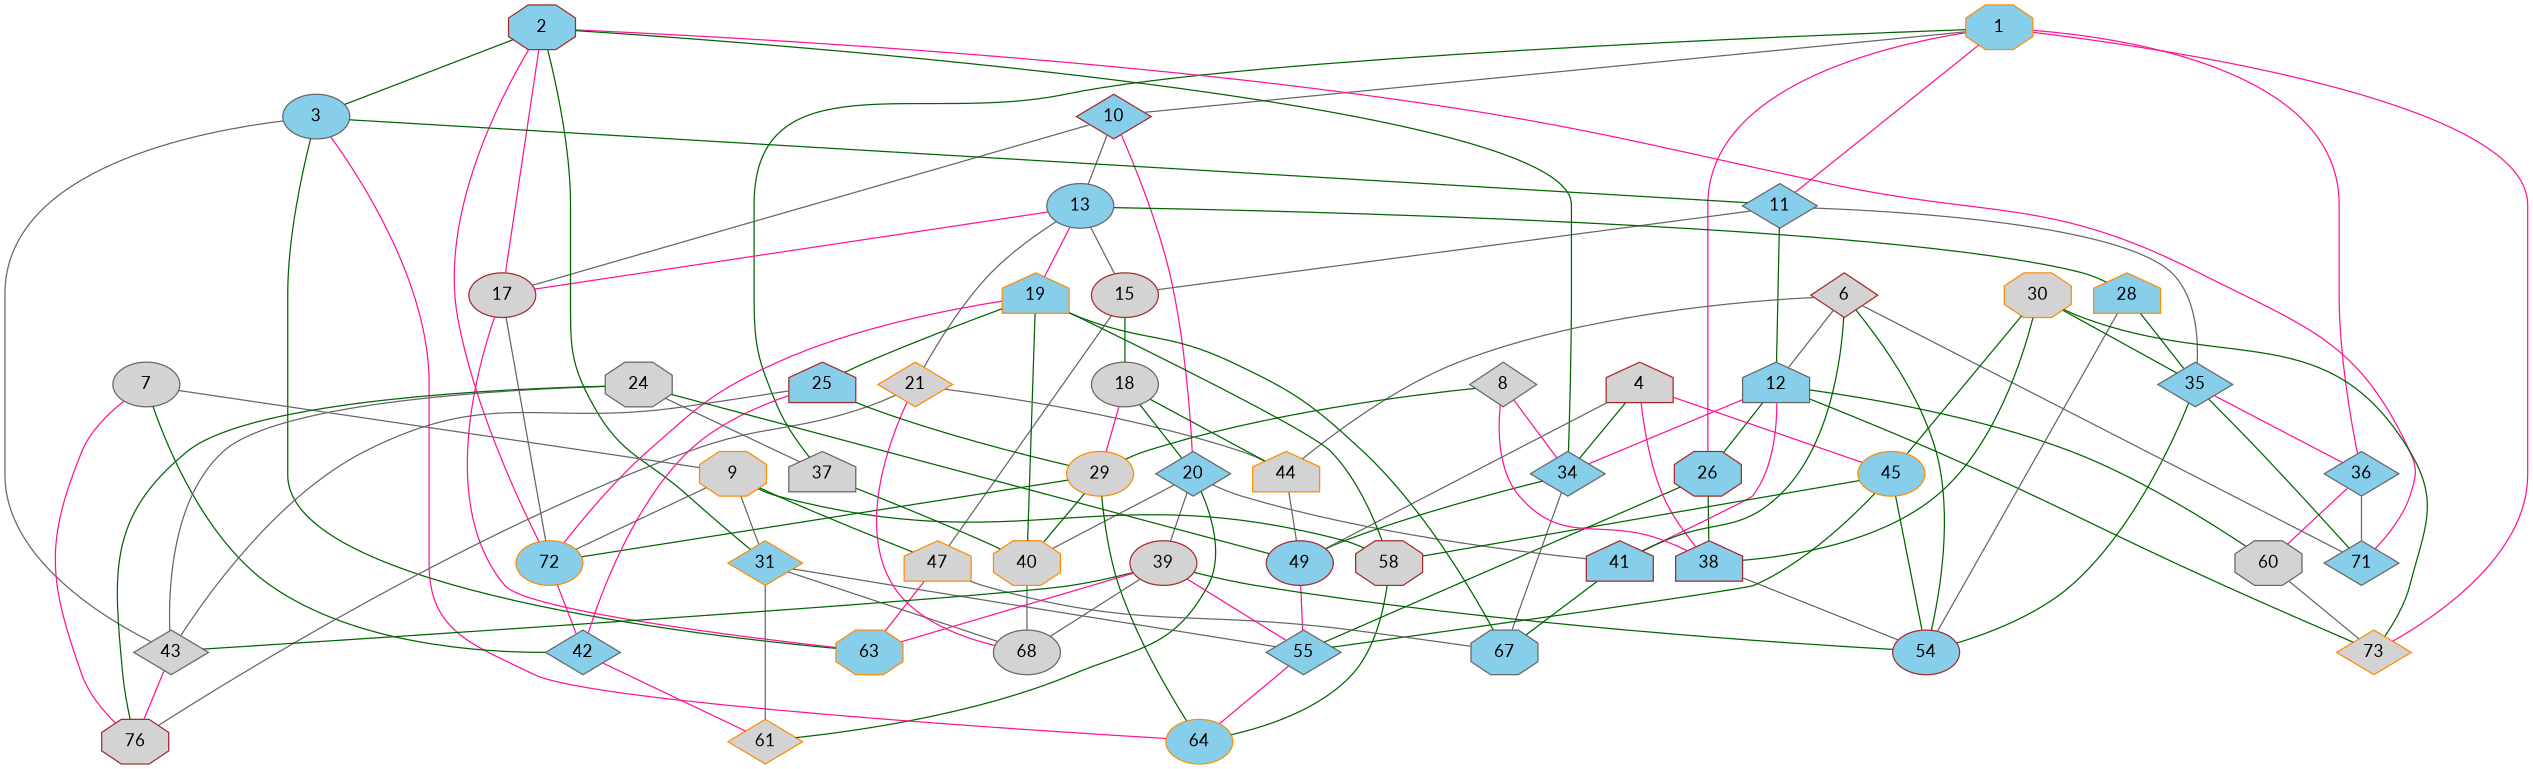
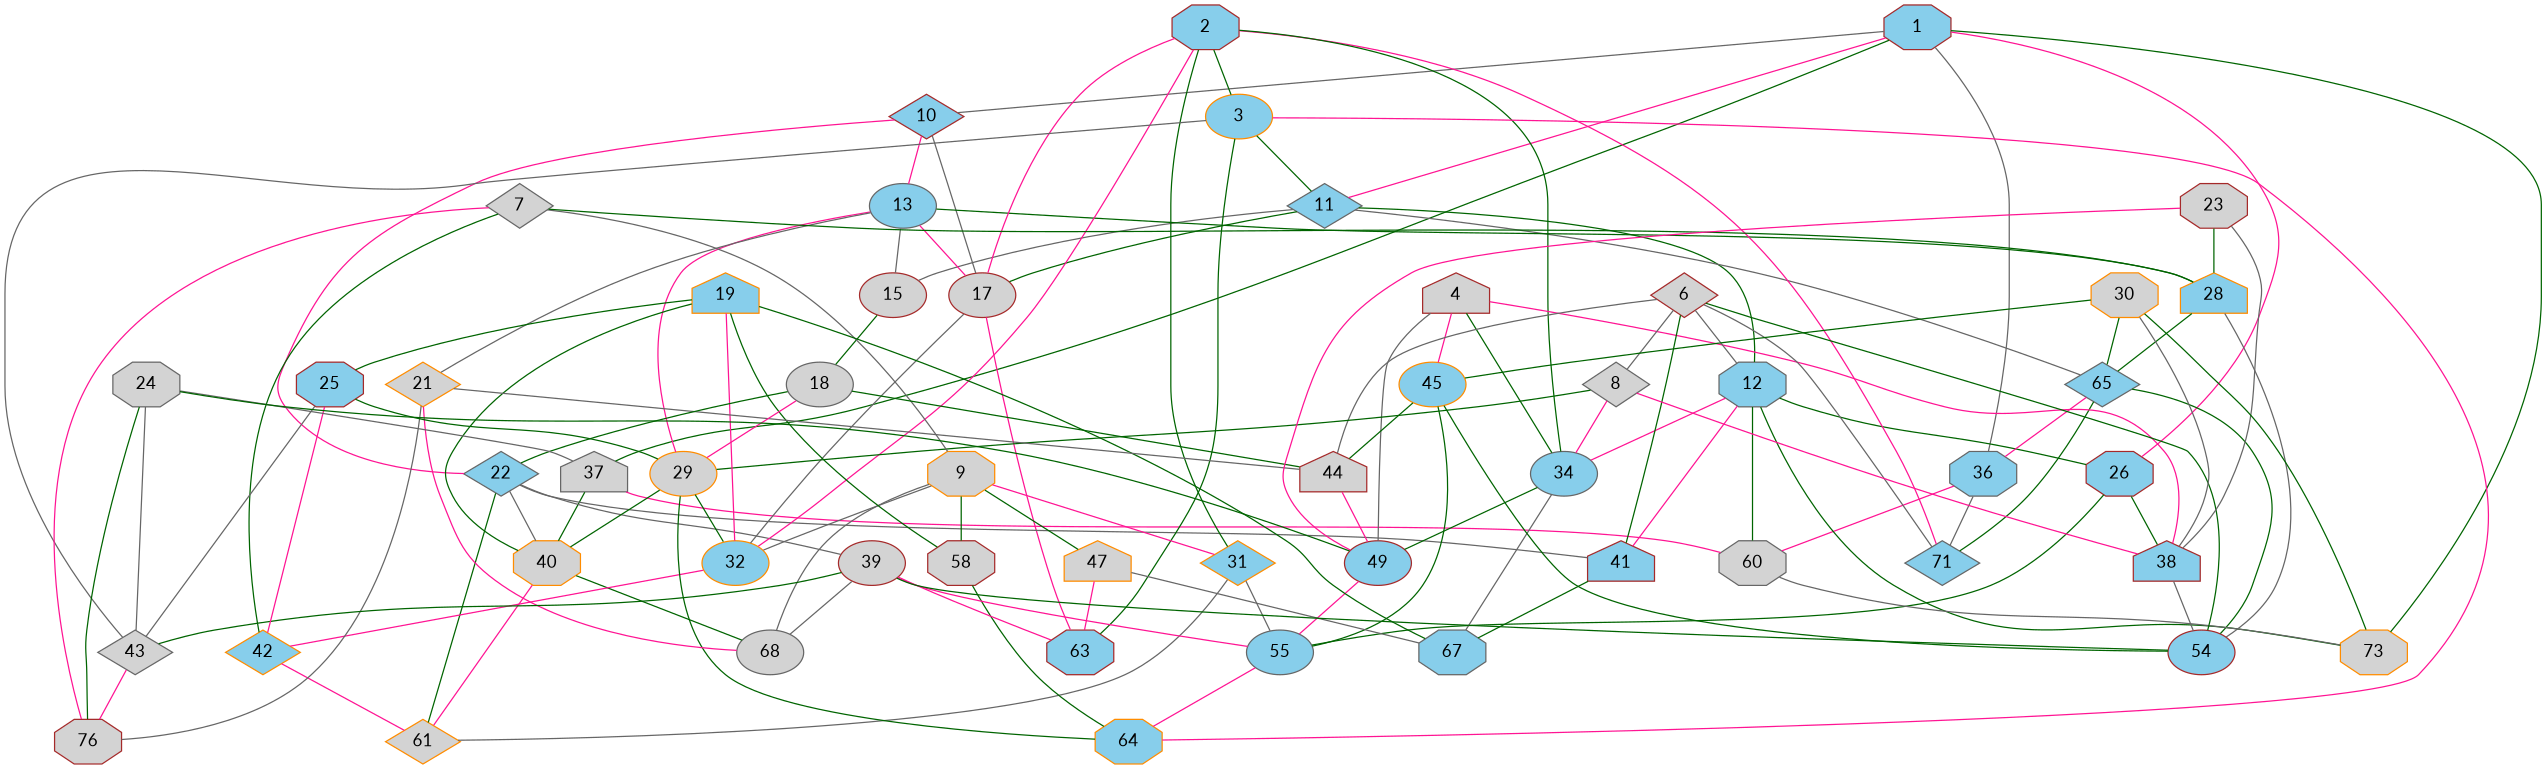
node "1": color darkorange -> brown
node "3": color gray40 -> darkorange
edge "1" -- "36": color deeppink -> gray40
edge "10" -- "13": color gray40 -> deeppink
edge "1" -- "73": color deeppink -> darkgreen
node "23": added
edge "7" -- "28": added
edge "11" -- "17": added
edge "13" -- "19": now "13" -- "29"
edge "6" -- "8": added
node "7": shape ellipse -> diamond
node "25": shape house -> octagon
node "12": shape house -> octagon
node "35": label "35" -> "65"
edge "15" -- "47": removed
node "20": label "20" -> "22"
node "44": color darkorange -> brown
node "34": shape diamond -> ellipse
node "36": shape diamond -> octagon
edge "30" -- "38": color darkgreen -> gray40
edge "45" -- "58": now "45" -- "44"
edge "44" -- "49": color gray40 -> deeppink
edge "9" -- "31": color gray40 -> deeppink
edge "37" -- "60": added
node "72": label "72" -> "32"
edge "31" -- "68": now "9" -- "68"
edge "40" -- "68": color gray40 -> darkgreen
node "42": color gray40 -> darkorange
node "63": color darkorange -> brown
node "55": shape diamond -> ellipse
node "73": shape diamond -> octagon
edge "40" -- "61": added
node "64": shape ellipse -> octagon
